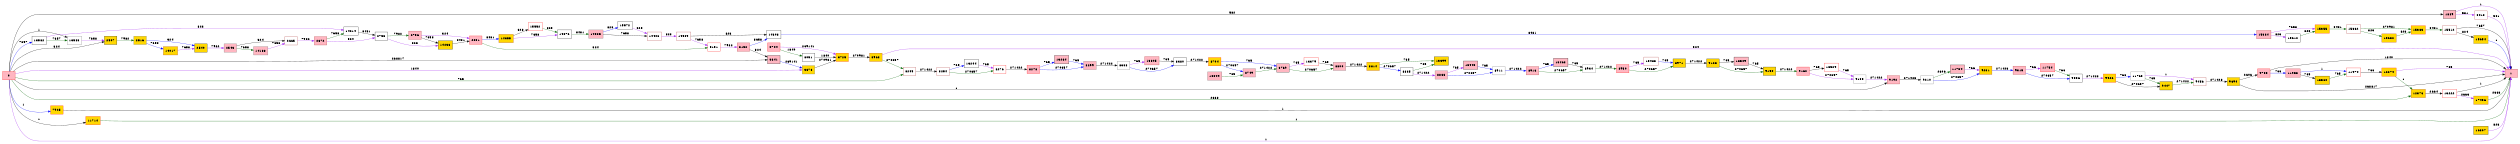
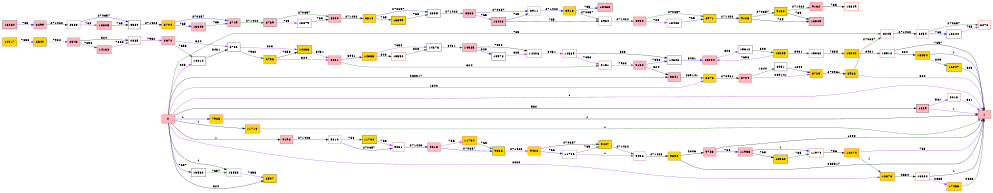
edge "15362" -> "15383": label "270981" -> "7658"
edge "13582" -> "14214": now "0" -> "14214"
edge "15334" -> "15355": reversed
edge "14406" -> "14589": label "823" -> "8481"
node "2756": fillcolor lightpink -> gold
node "15632": removed
node "2516": removed
edge "3152" -> "14608": label "8658" -> "7658"
edge "14236" -> "2831": color black -> purple
edge "15654" -> "16307": added, label "823"
edge "8704" -> "8769": now "8704" -> "13349"
edge "3641" -> "3678": color blue -> darkgreen
edge "3678" -> "3725": now "3678" -> "3704"
edge "13463" -> "8934": now "13443" -> "8934"
edge "13509" -> "9150": reversed
edge "8835" -> "13399": reversed
node "11754": fillcolor lightpink -> gold
node "8278": removed
node "11734": fillcolor lightpink -> gold
node "9231": fillcolor gold -> white
node "8913": fillcolor lightpink -> gold
edge "9210" -> "11734": label "2606" -> "766"
node "9336": fillcolor white -> gold
node "9183": removed
edge "0" -> "12376": color darkgreen -> purple
edge "16307" -> "1": color purple -> darkgreen
